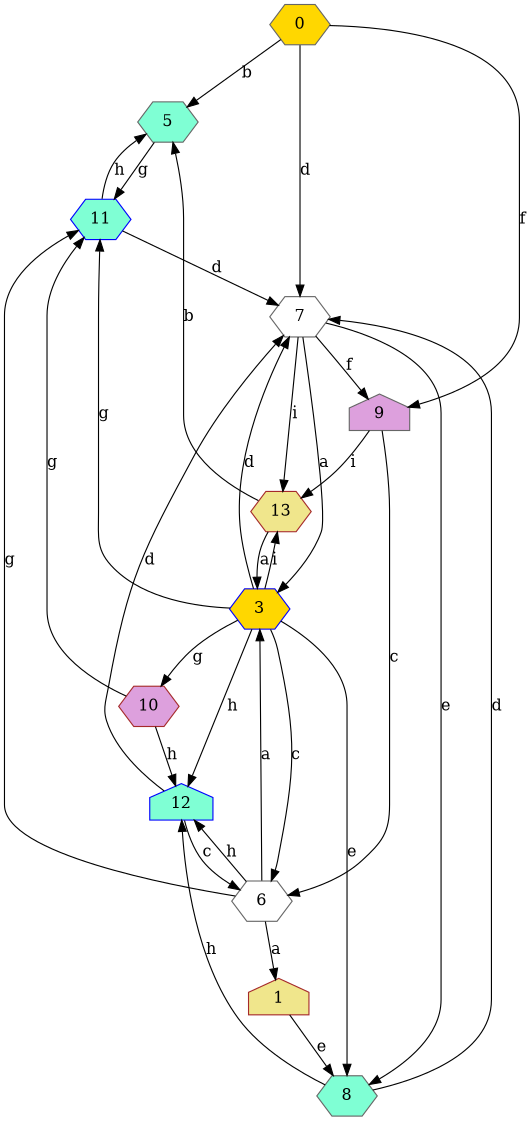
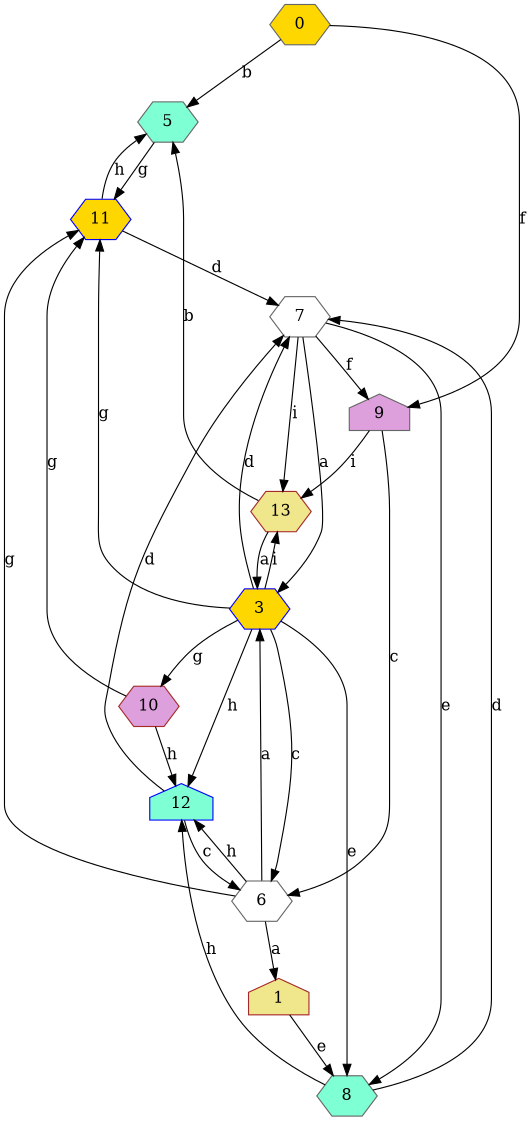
edge "0" -> "7": removed, label "d"
node "11": fillcolor aquamarine -> gold
